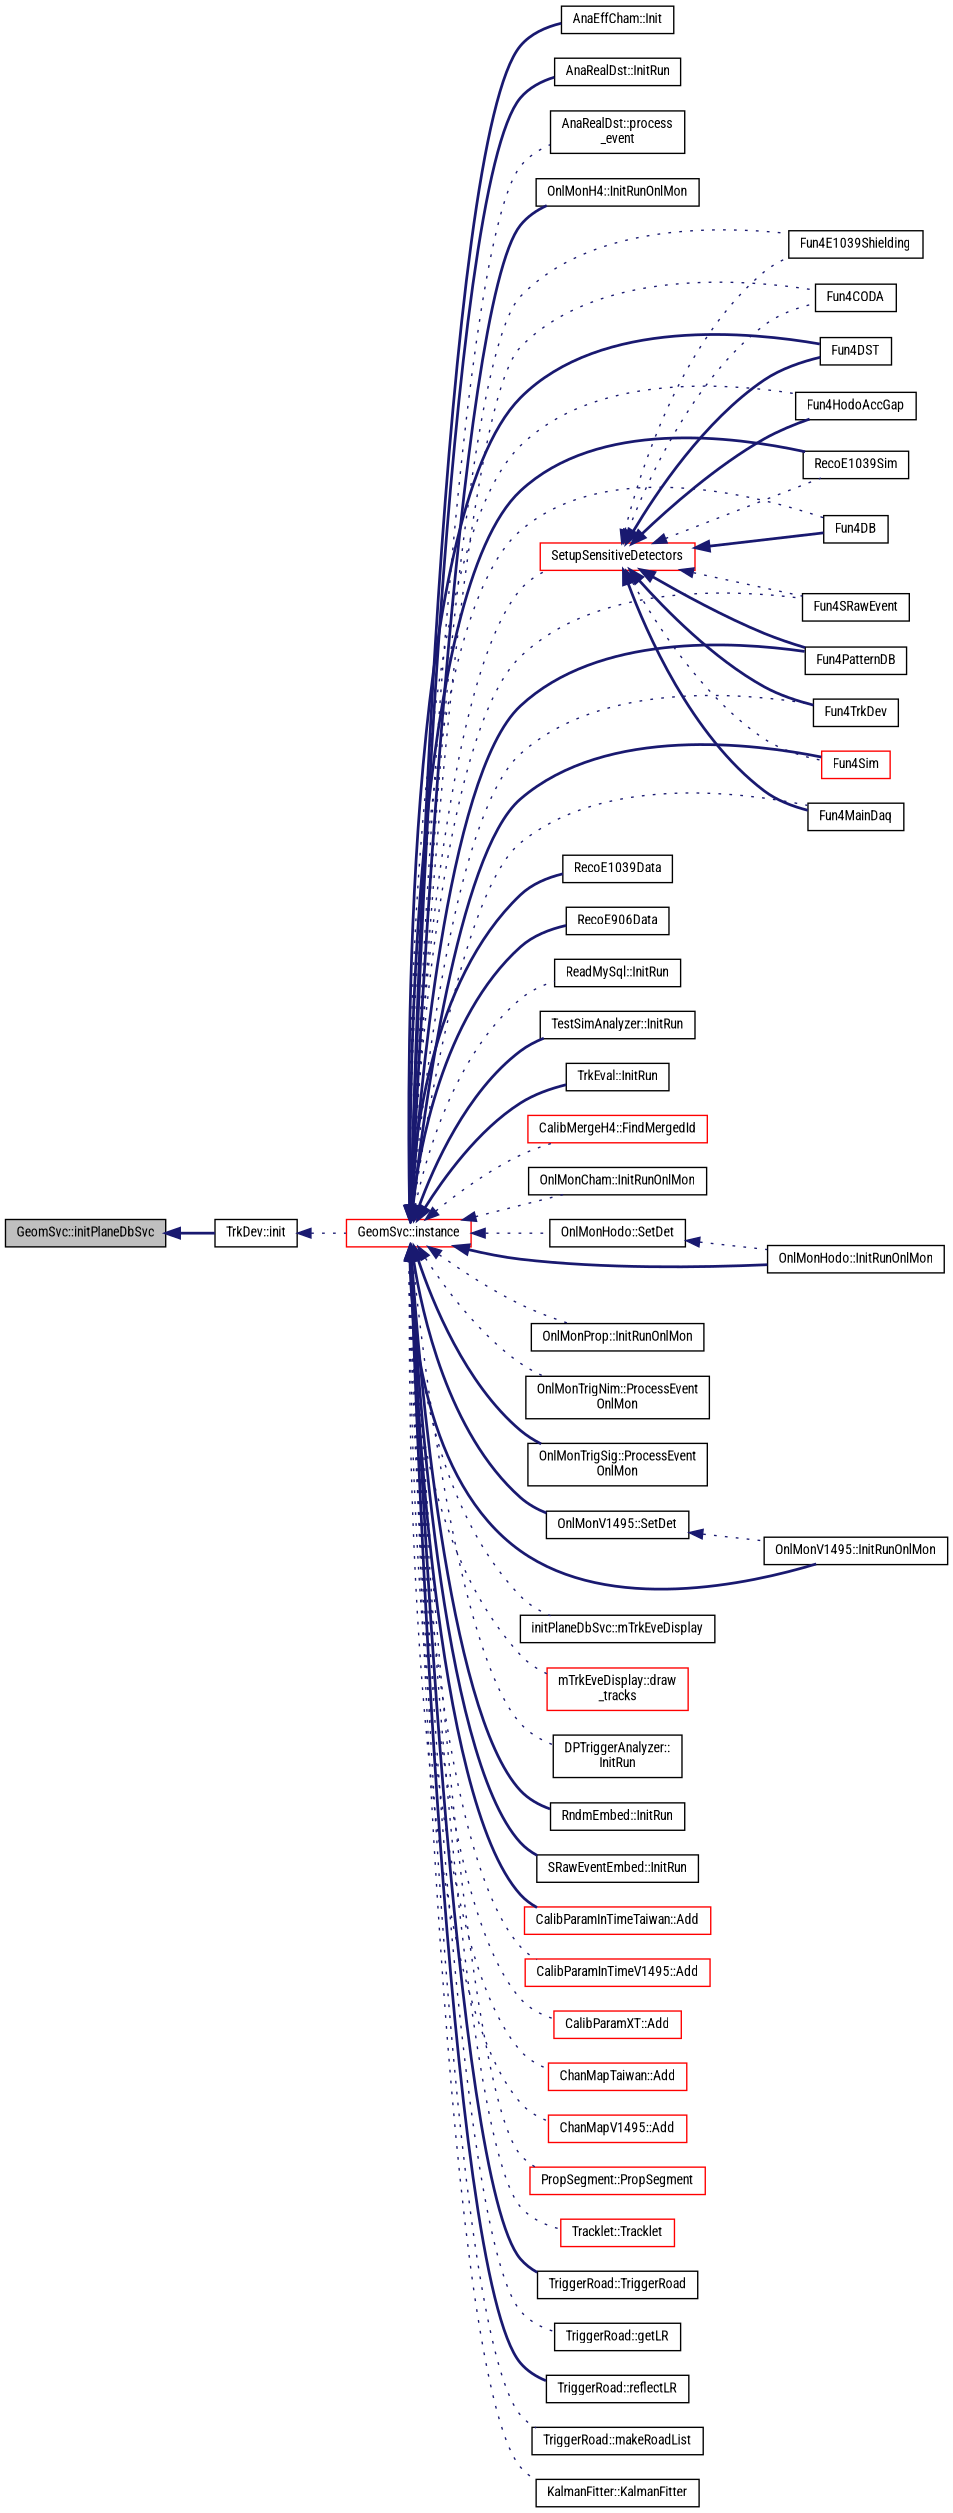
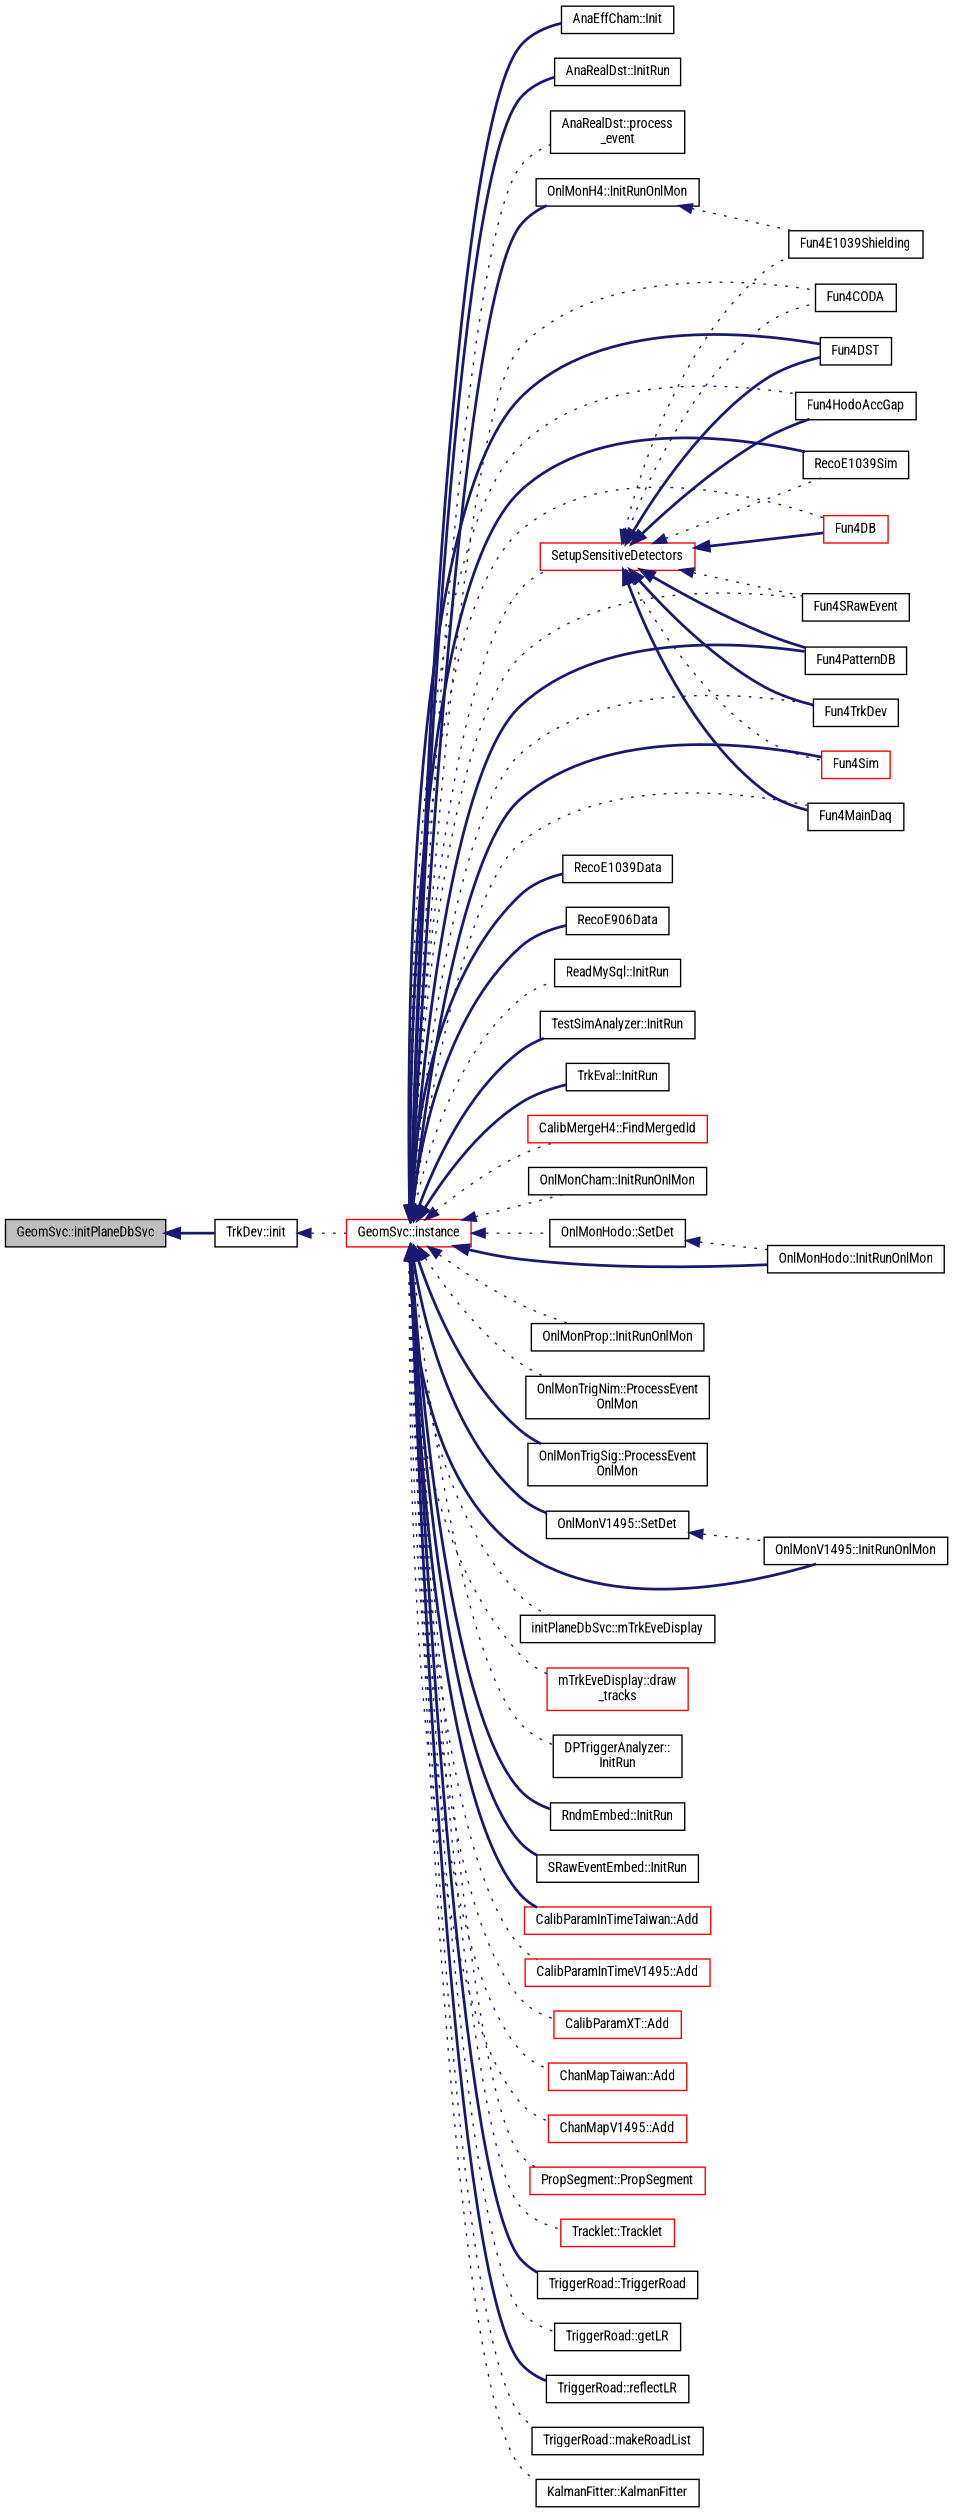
edge "Fun4E1039Shielding" -> "GeomSvc::instance": now "Fun4E1039Shielding" -> "OnlMonH4::InitRunOnlMon"
node "Fun4DB": color black -> red
